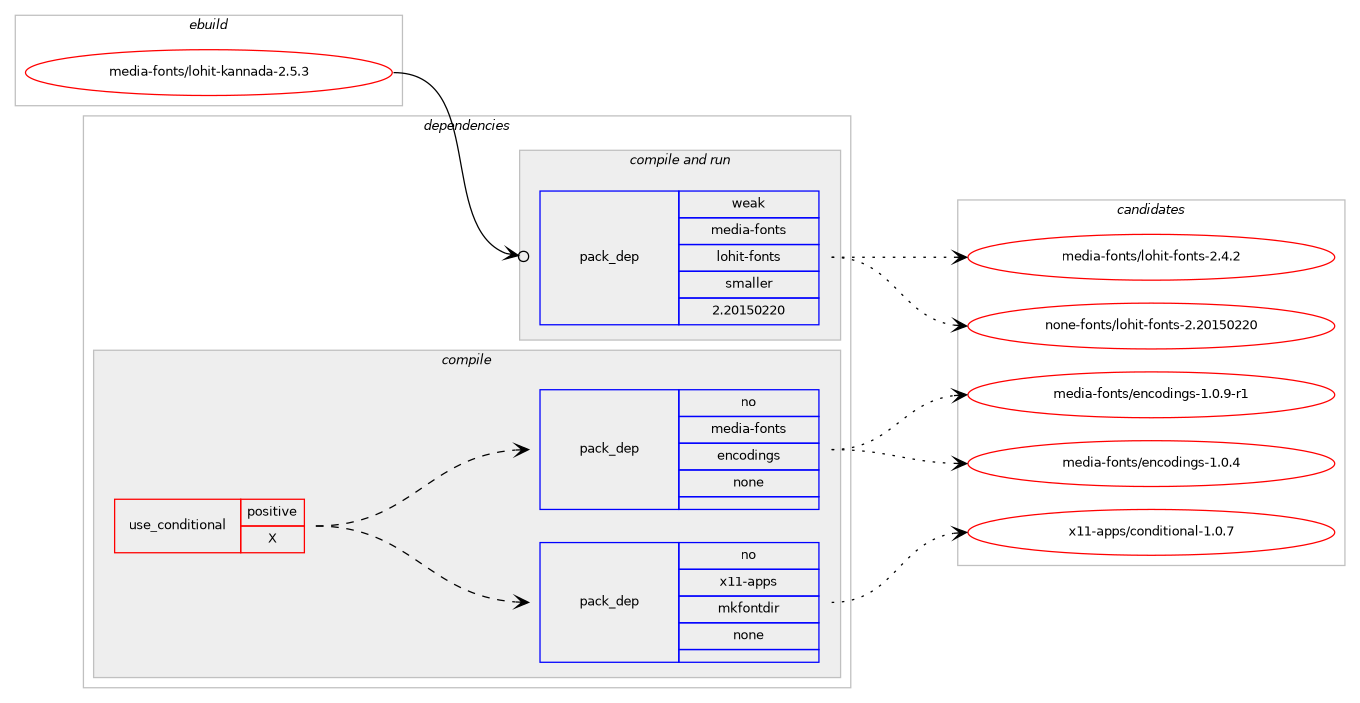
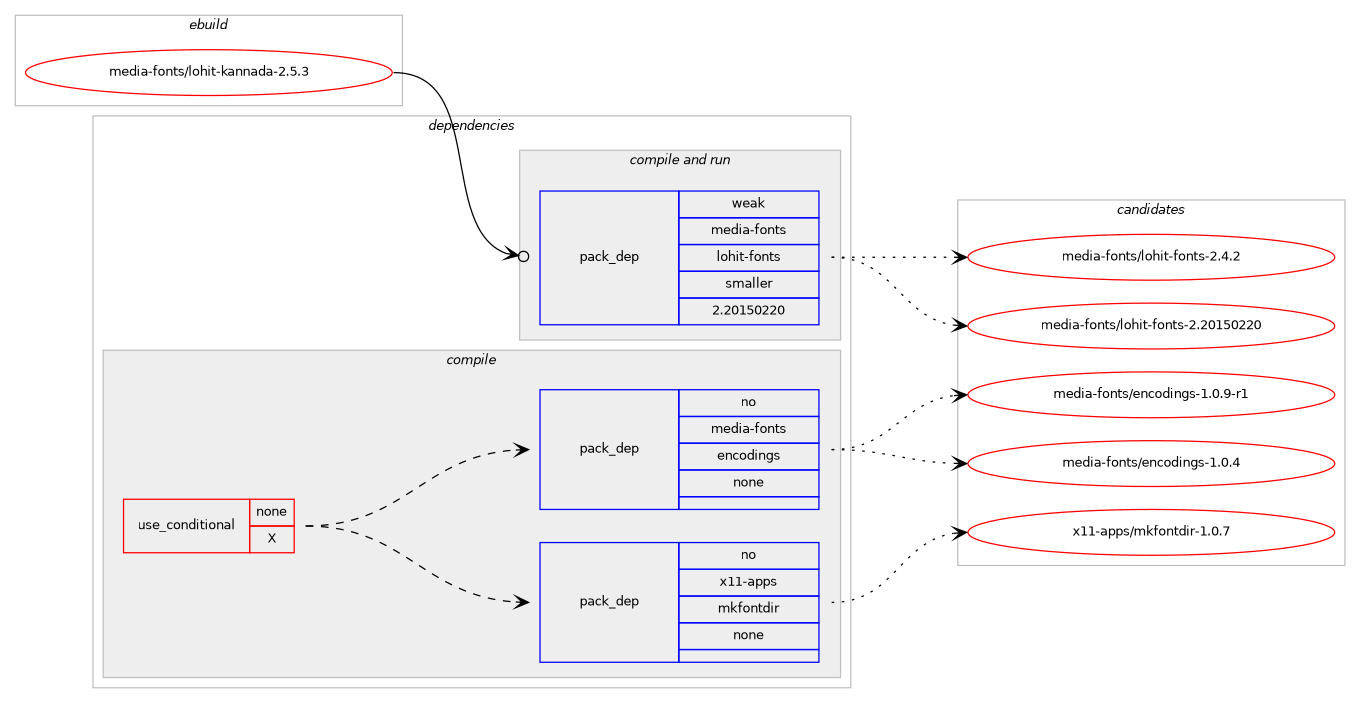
node "none-fonts/lohit-fonts-2.20150220": label "none-fonts/lohit-fonts-2.20150220" -> "media-fonts/lohit-fonts-2.20150220"
node "use_conditional": text "positive" -> "none"
node "x11-apps/conditional-1.0.7": label "x11-apps/conditional-1.0.7" -> "x11-apps/mkfontdir-1.0.7"
